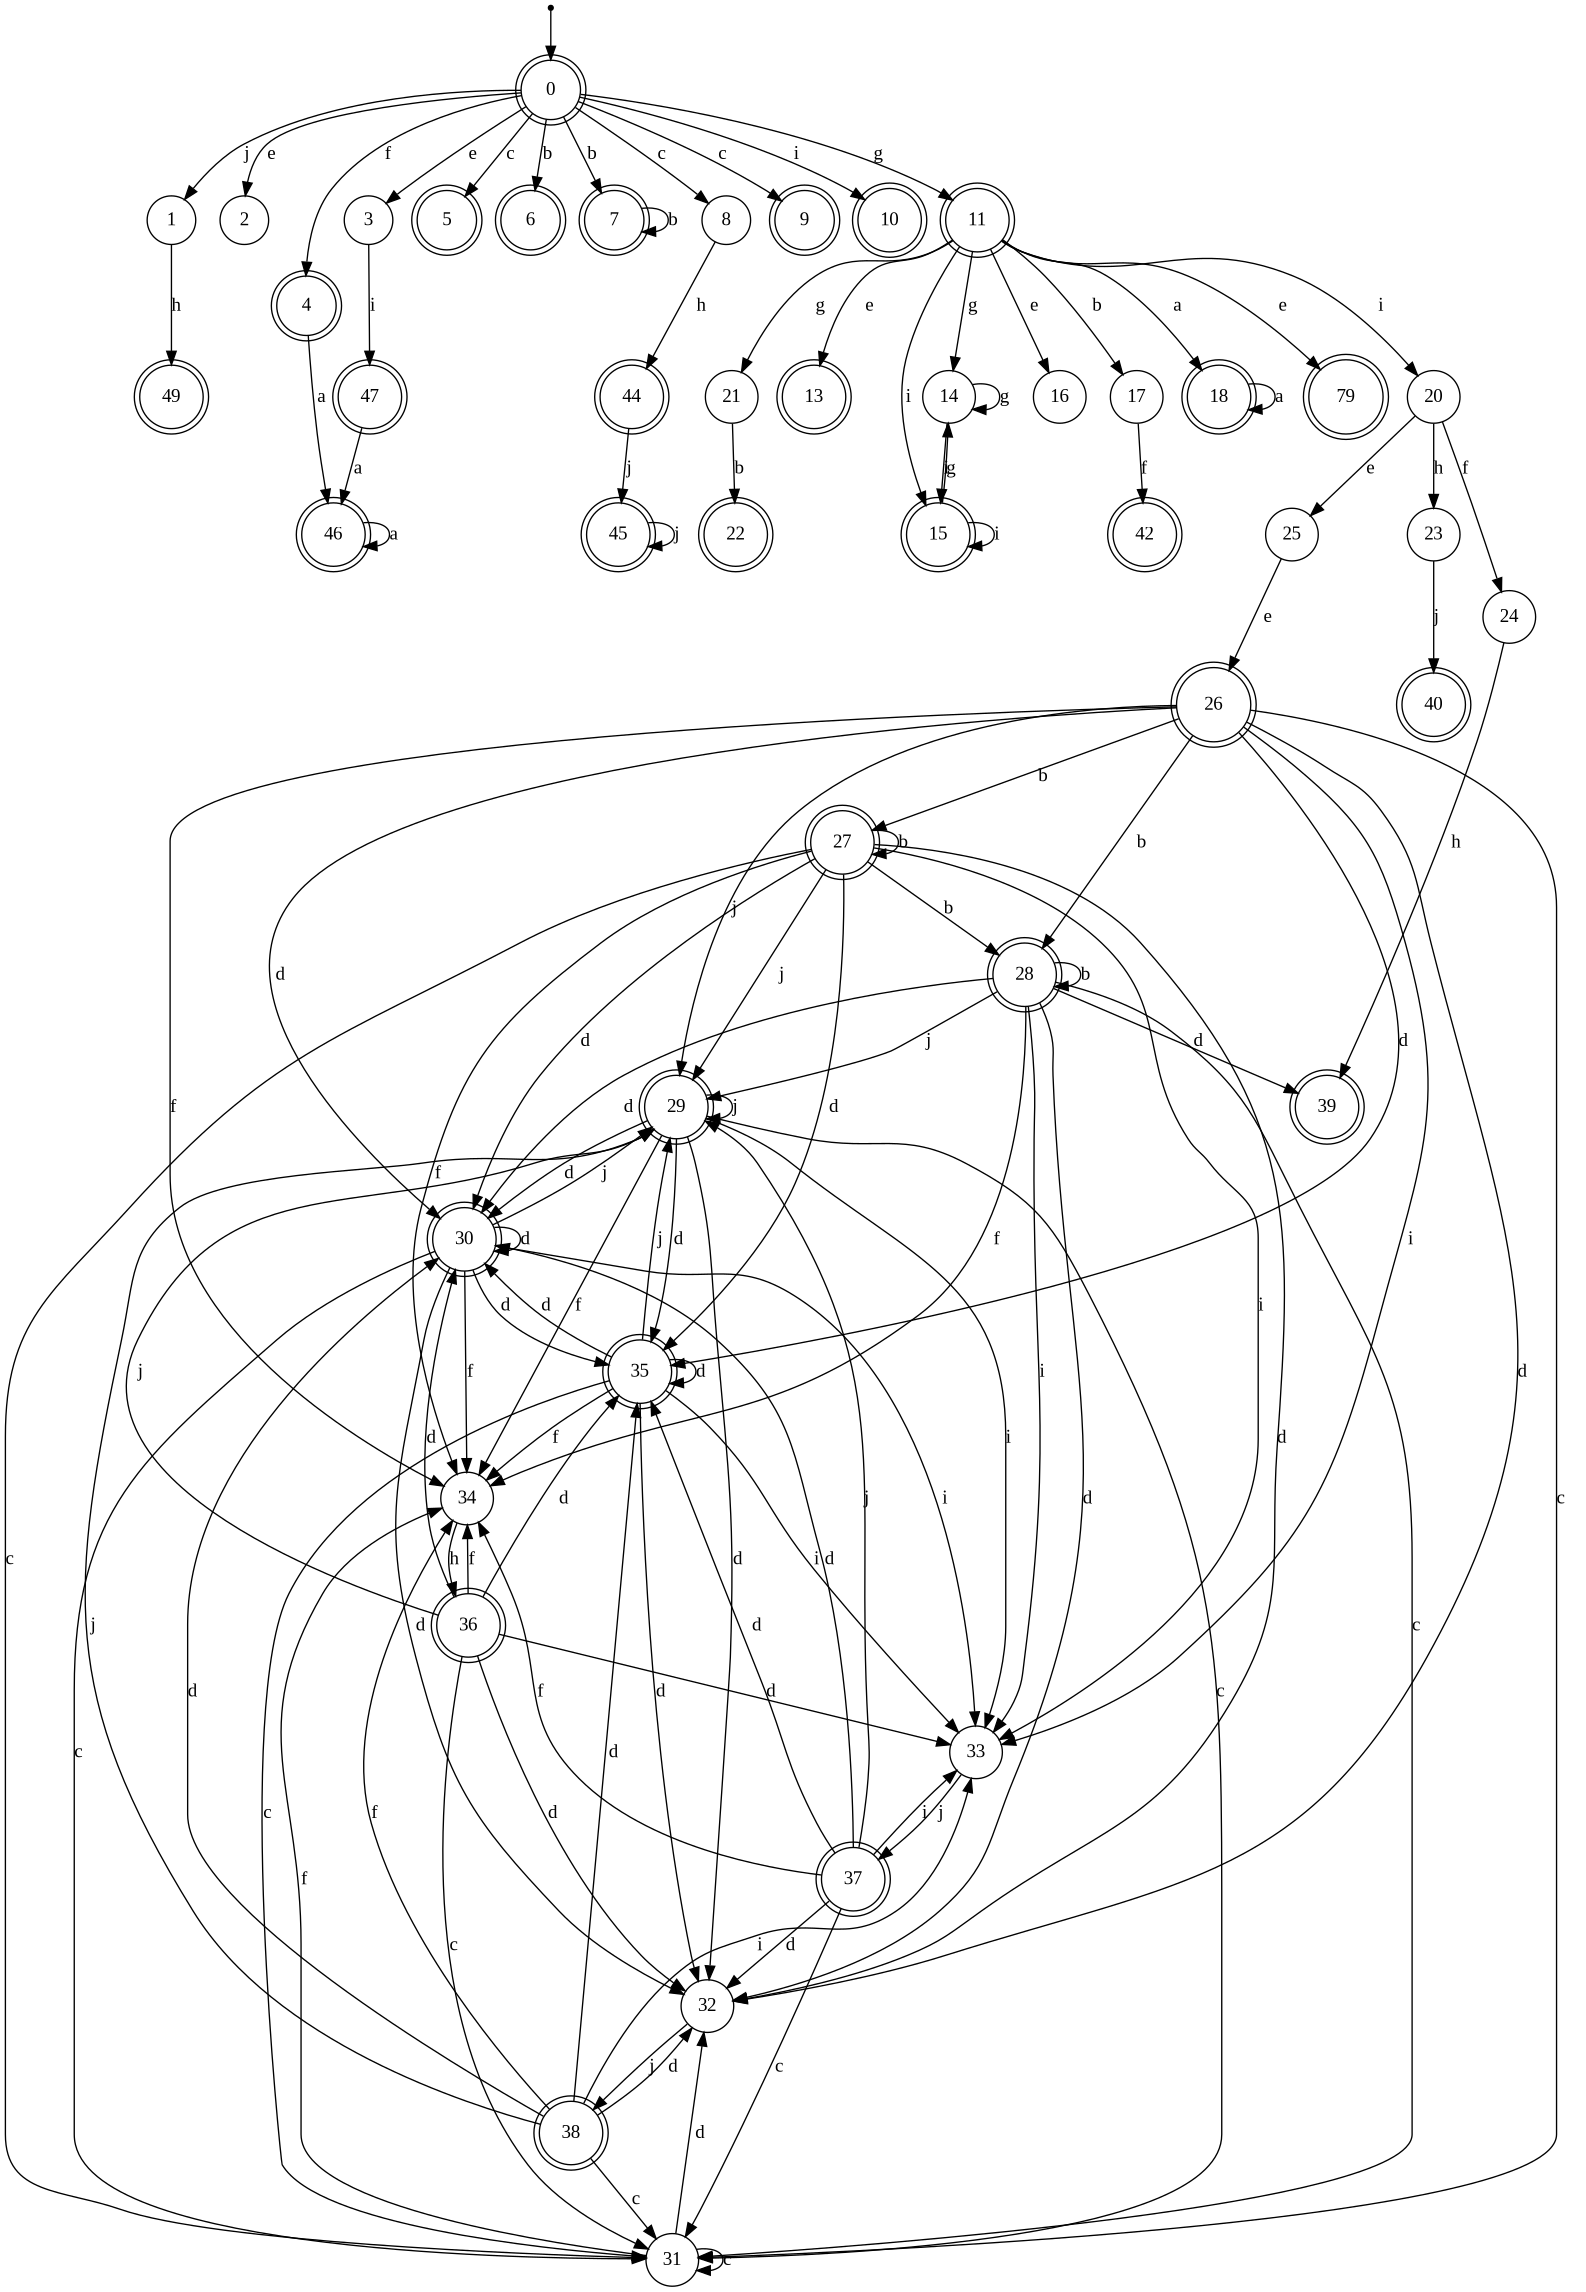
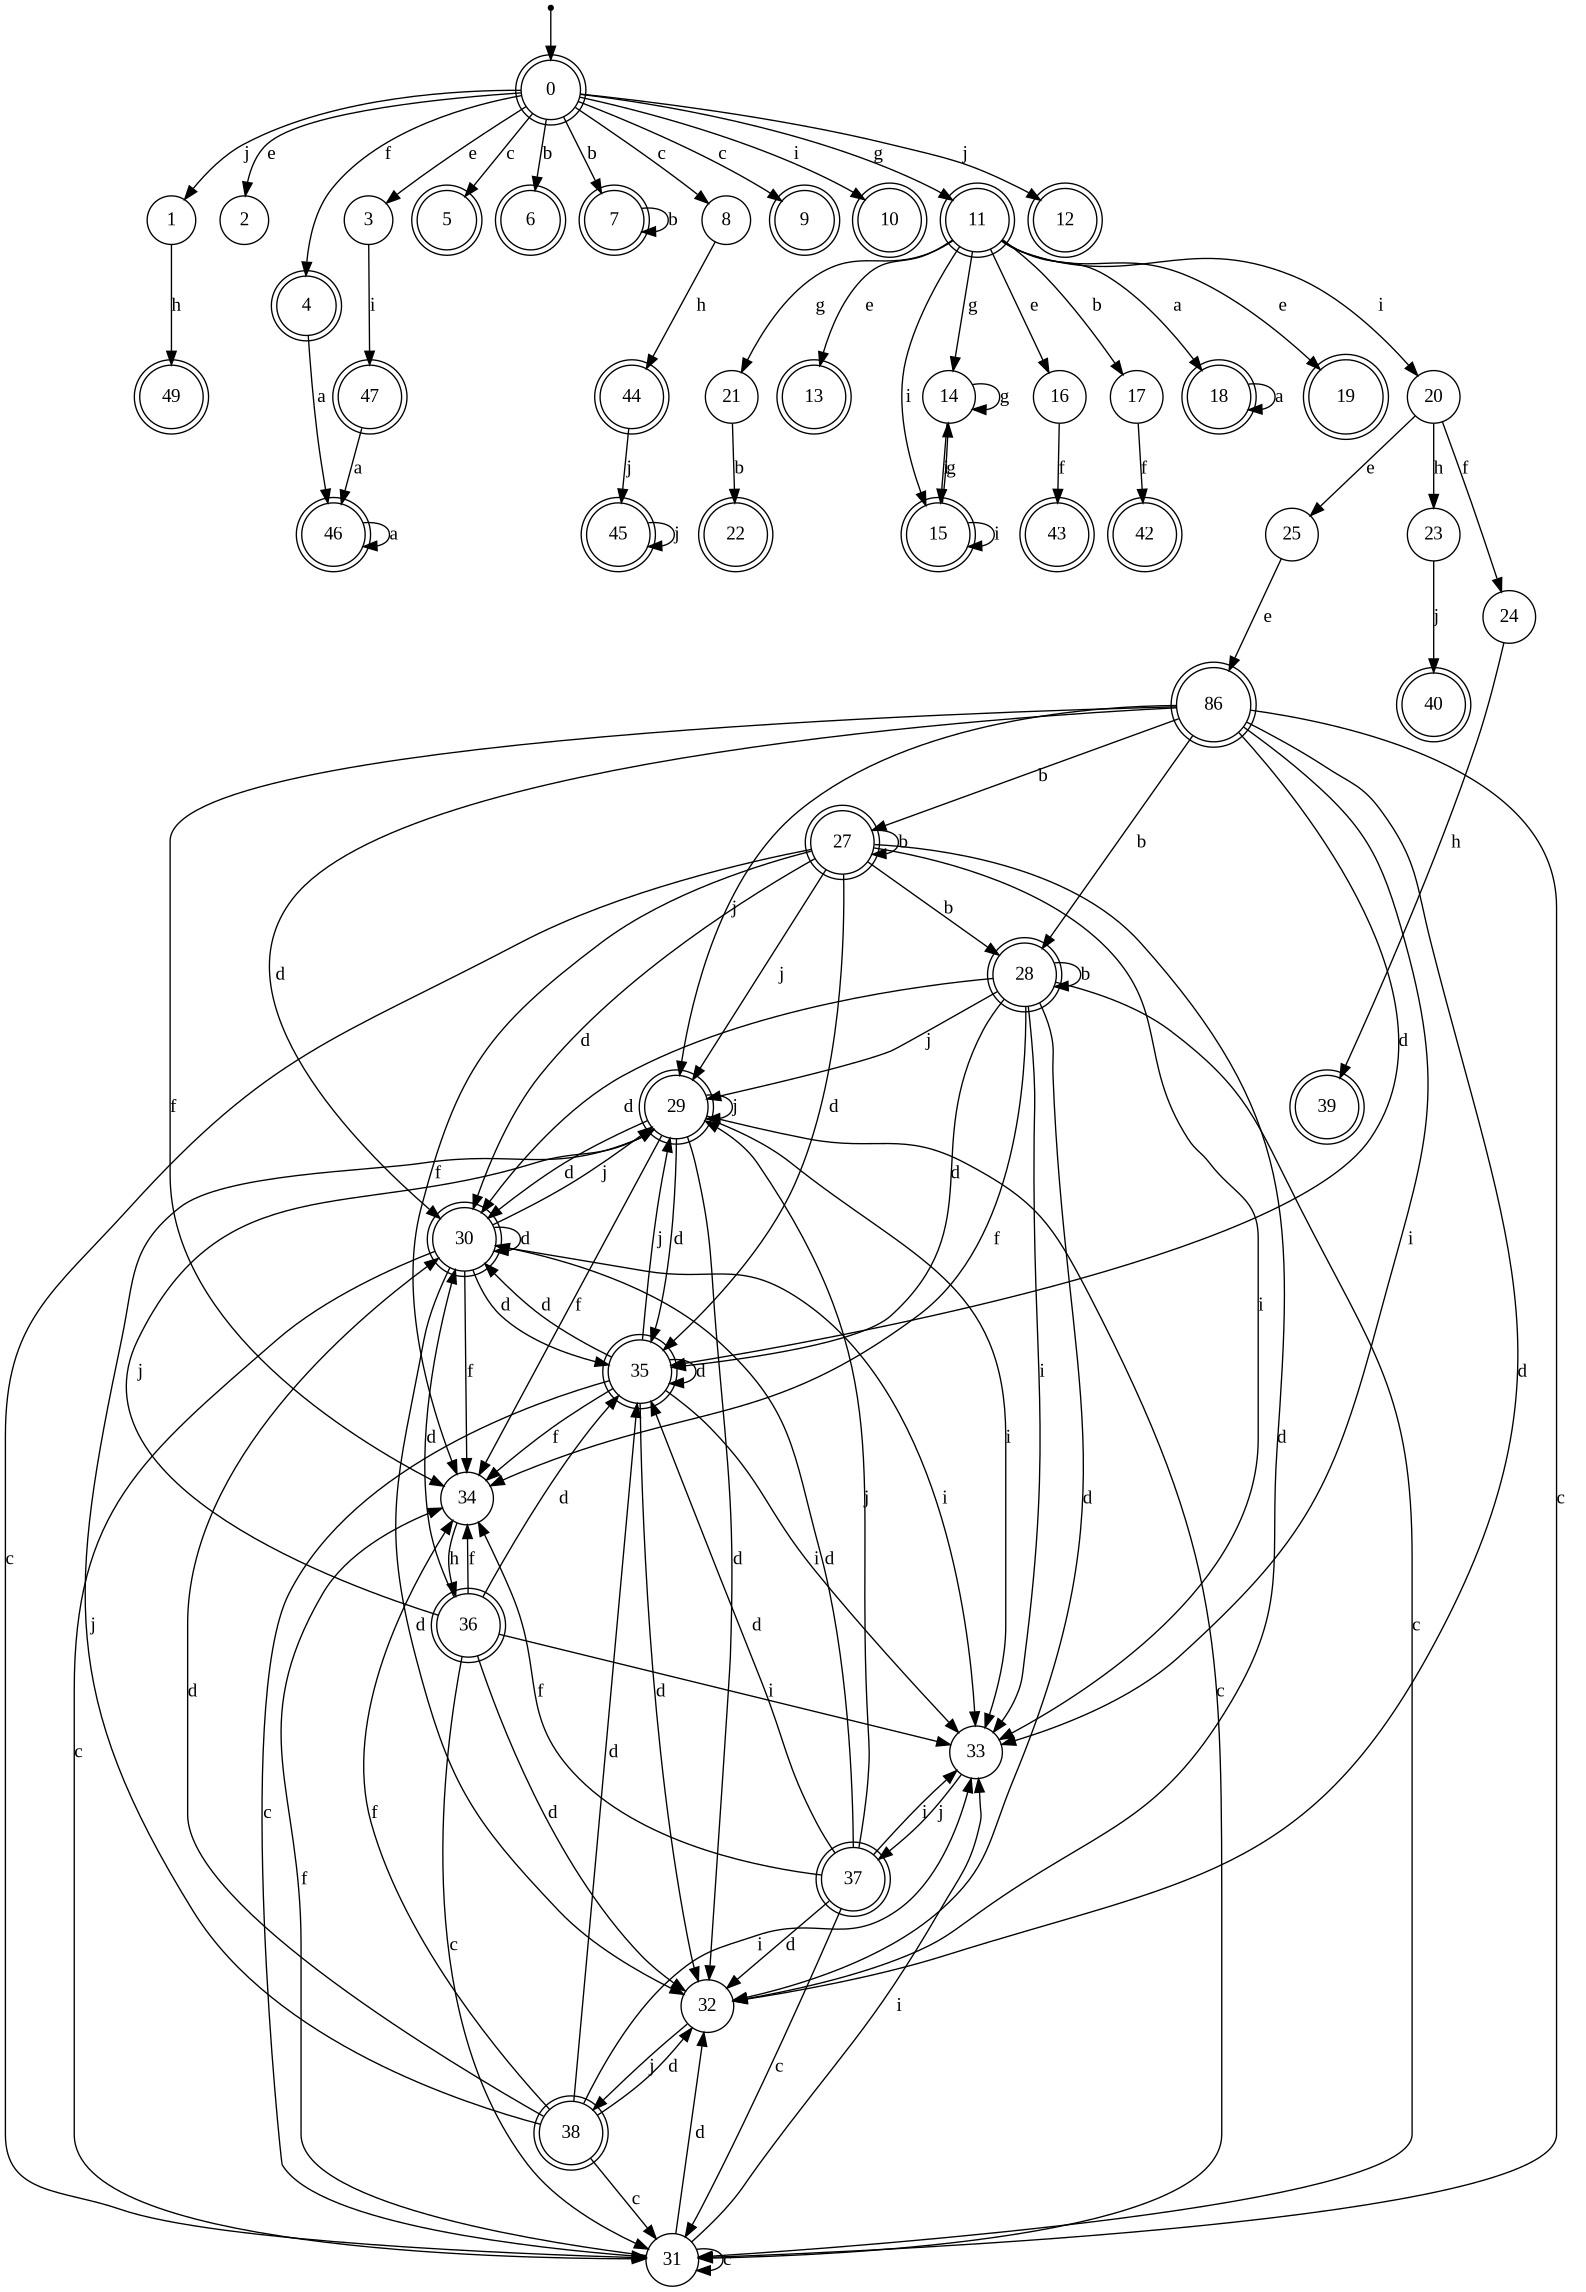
node "12": added
node "79": label "79" -> "19"
node "43": added
node "26": label "26" -> "86"
edge "28" -> "39": now "28" -> "35"
edge "36" -> "33": label "d" -> "i"
edge "31" -> "33": added, label "i"
